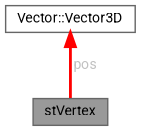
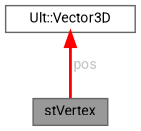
node "Vector::Vector3D": label "Vector::Vector3D" -> "Ult::Vector3D"
